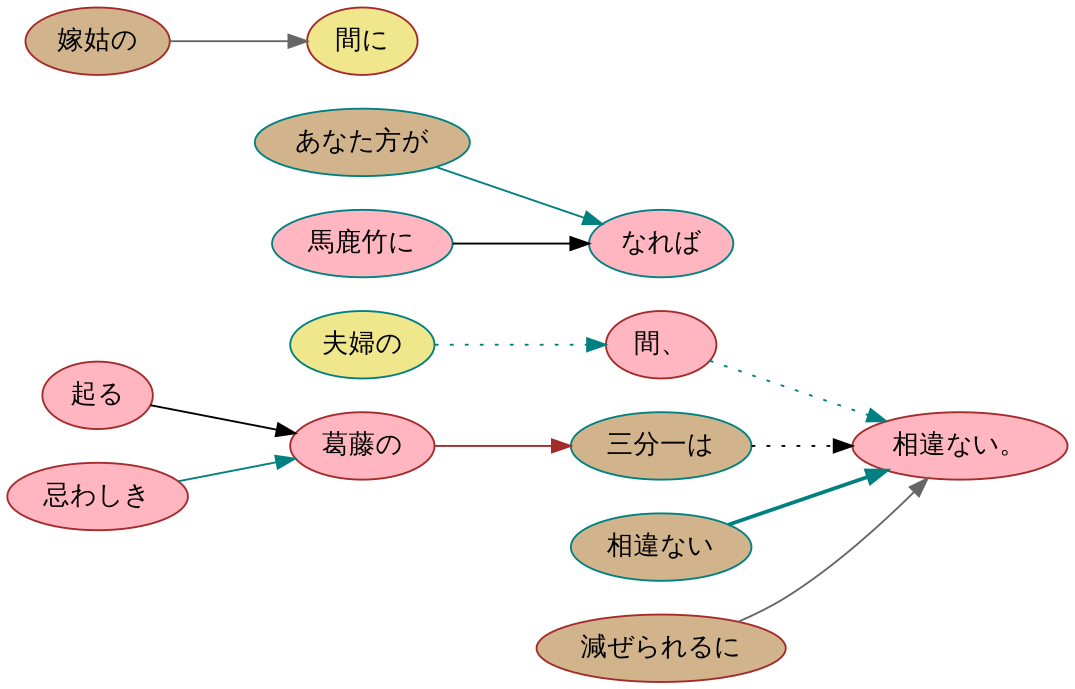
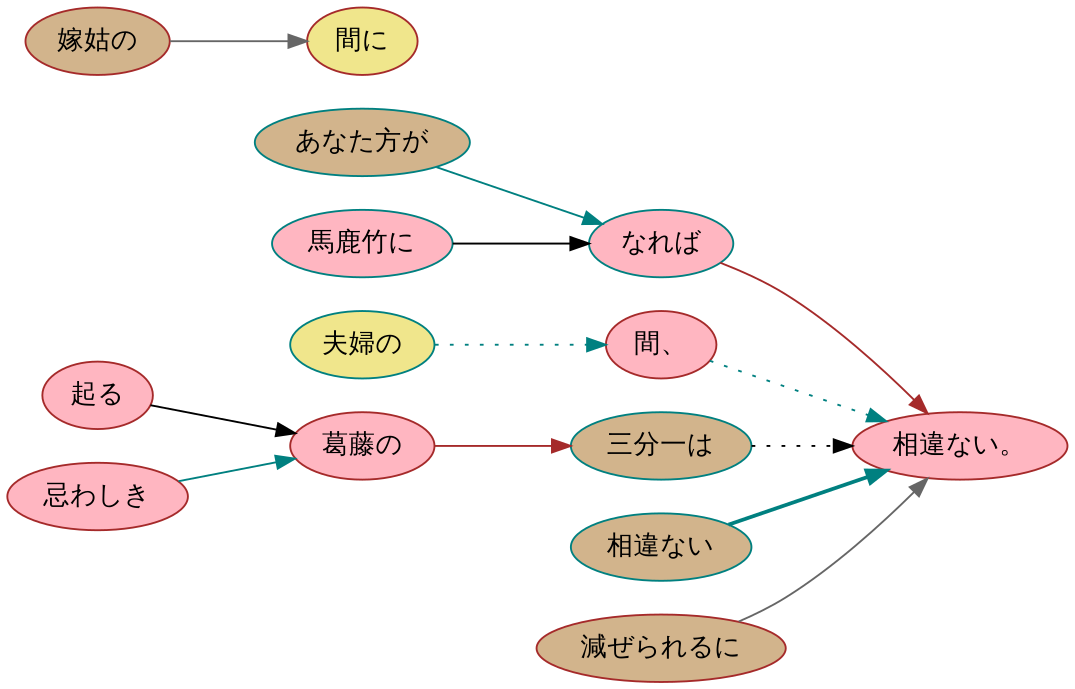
edge "なれば" -> "相違ない。": added
